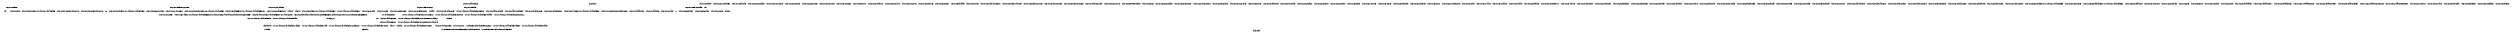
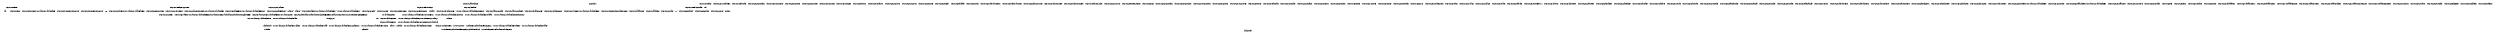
node "_ZN9LAMMPS_NS3Fix15final_integrateEv": removed
